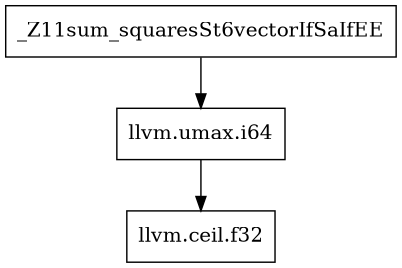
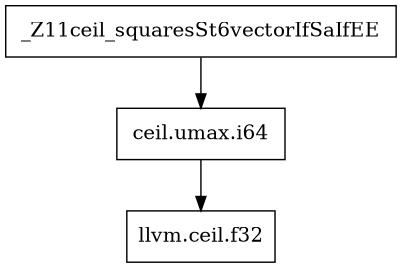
node "_Z11sum_squaresSt6vectorIfSaIfEE": label "_Z11sum_squaresSt6vectorIfSaIfEE" -> "_Z11ceil_squaresSt6vectorIfSaIfEE"
node "llvm.umax.i64": label "llvm.umax.i64" -> "ceil.umax.i64"
